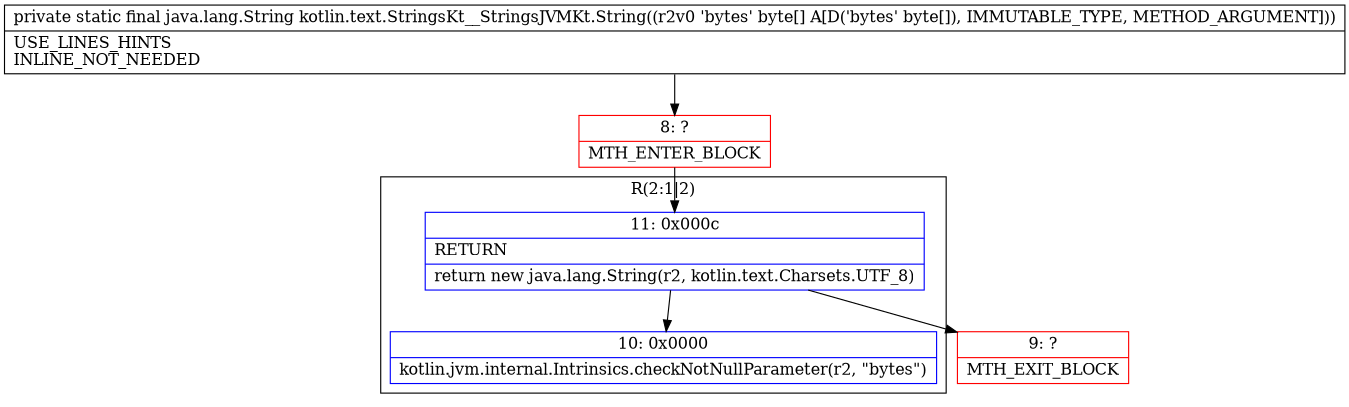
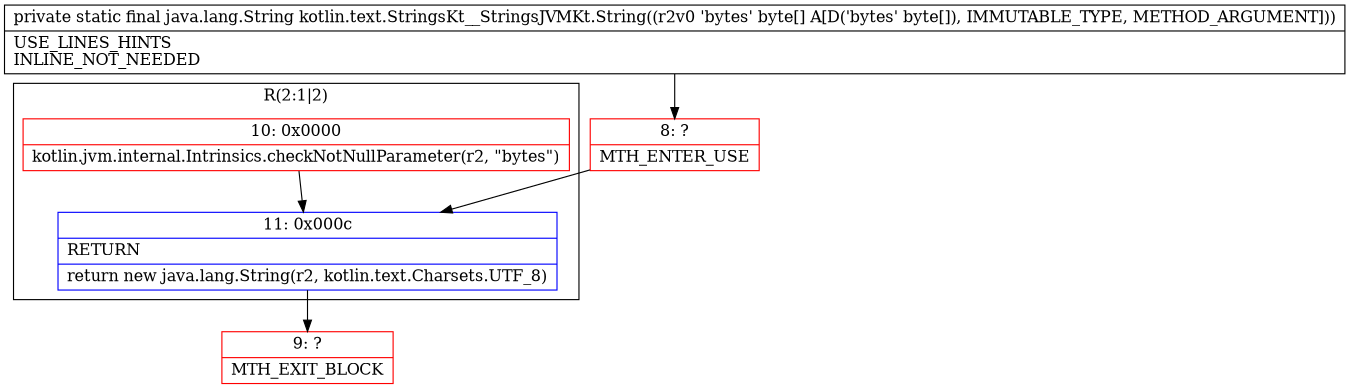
node "8: ?": text "MTH_ENTER_BLOCK" -> "MTH_ENTER_USE"
edge "11: 0x000c" -> "10: 0x0000": reversed
node "10: 0x0000": color blue -> red
